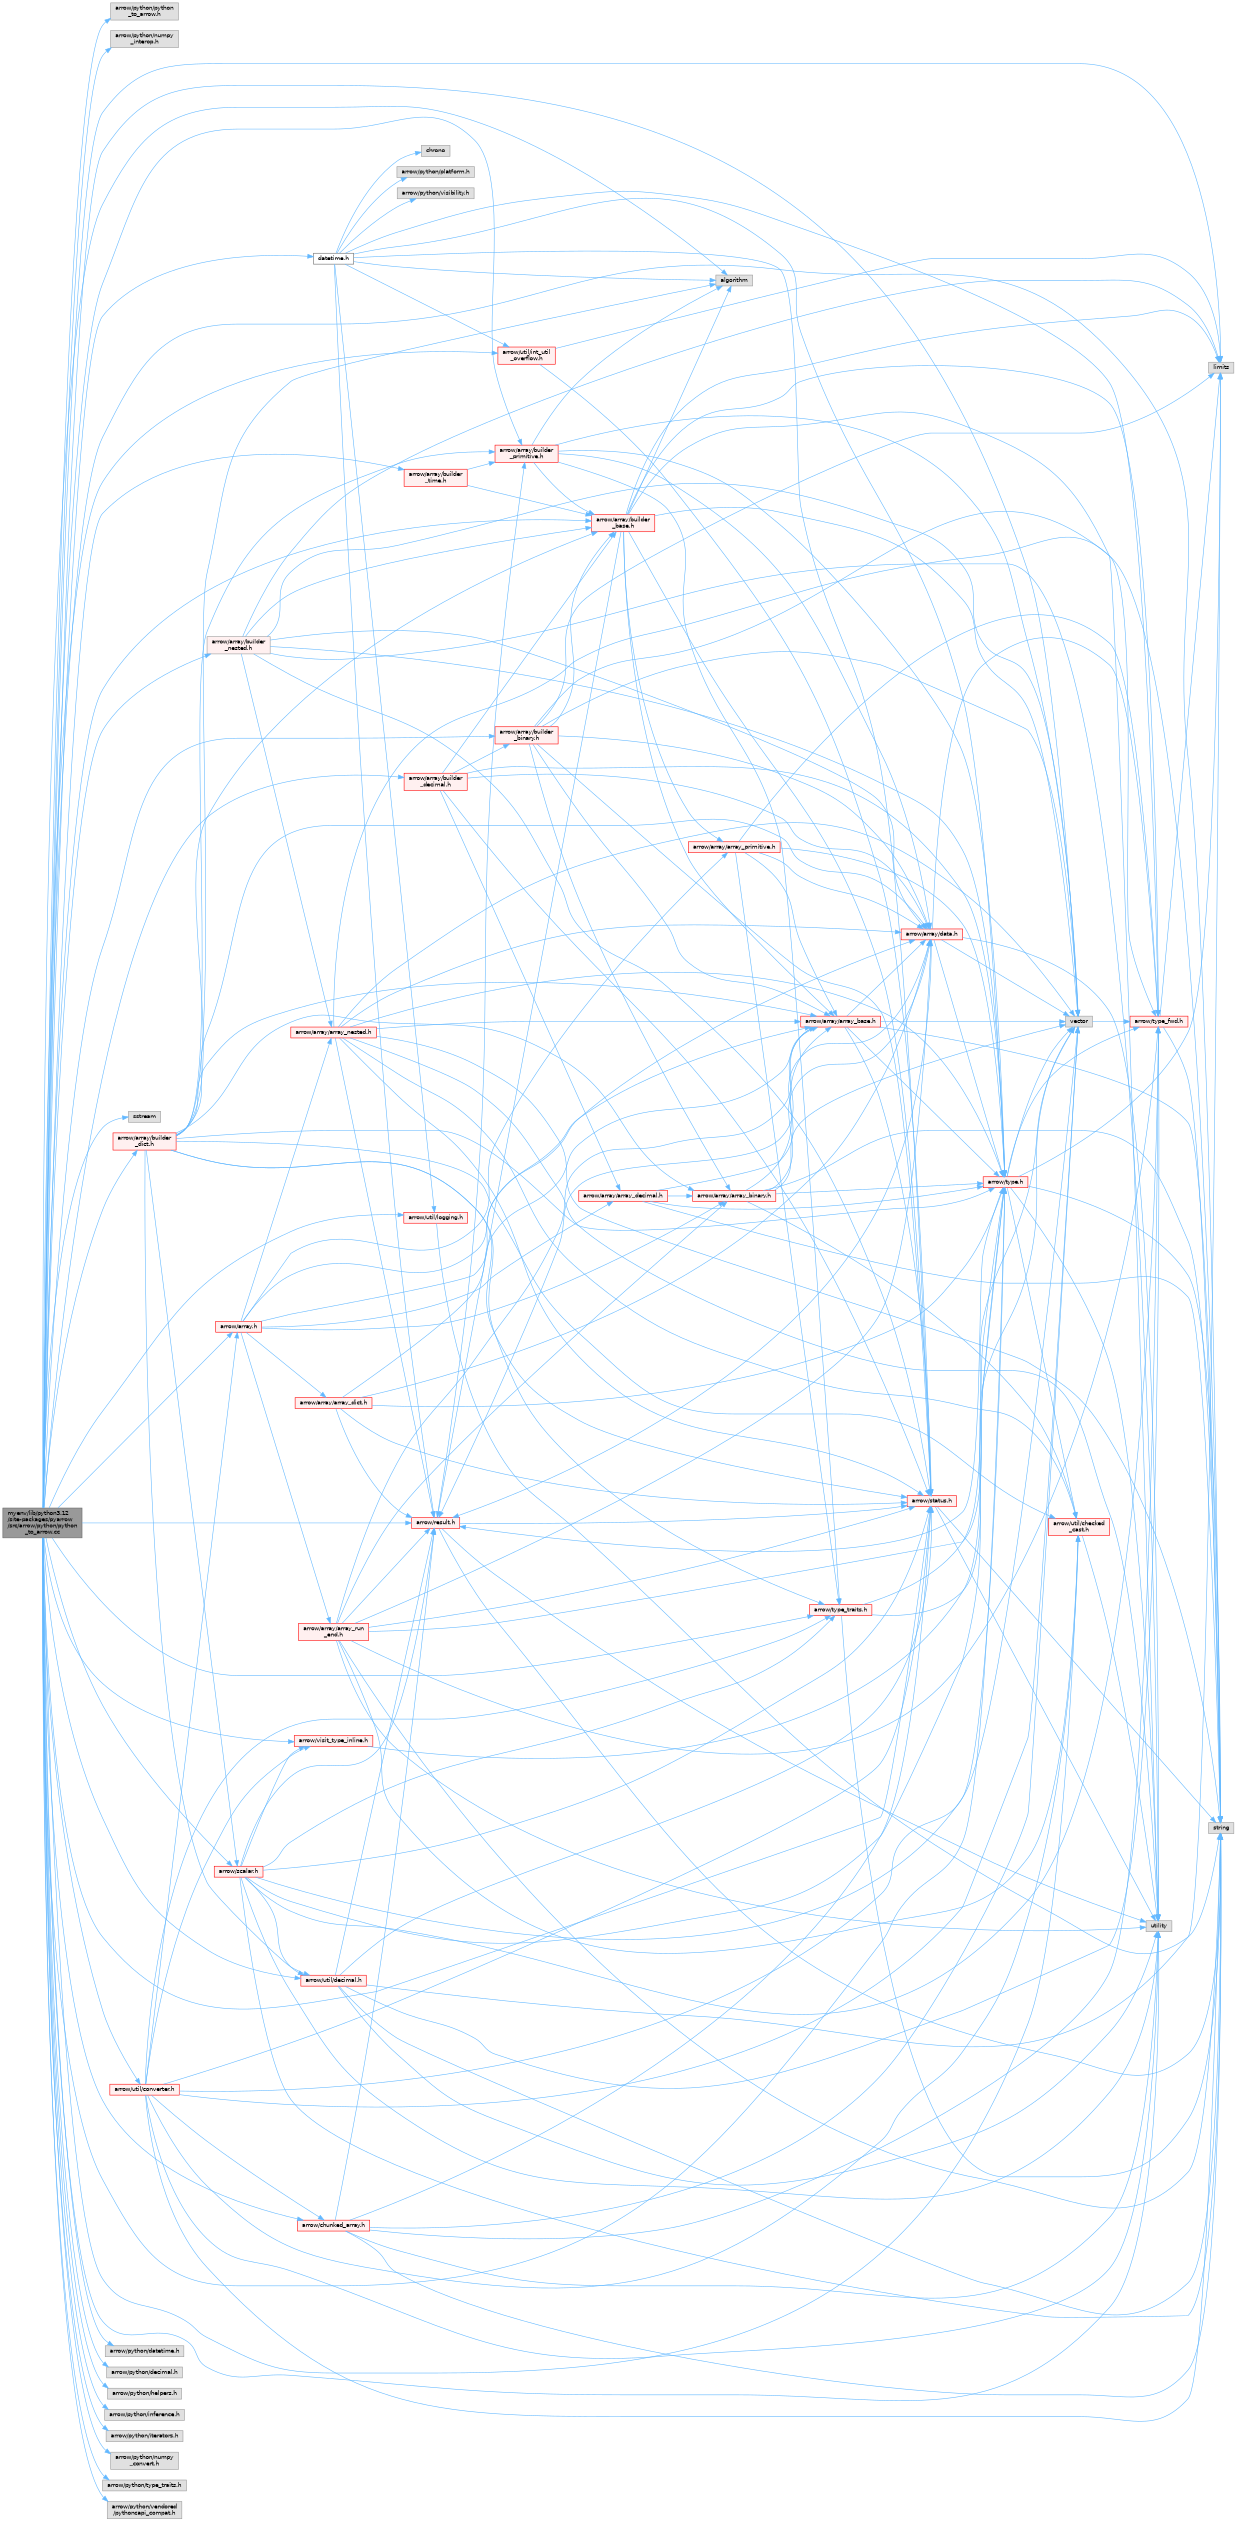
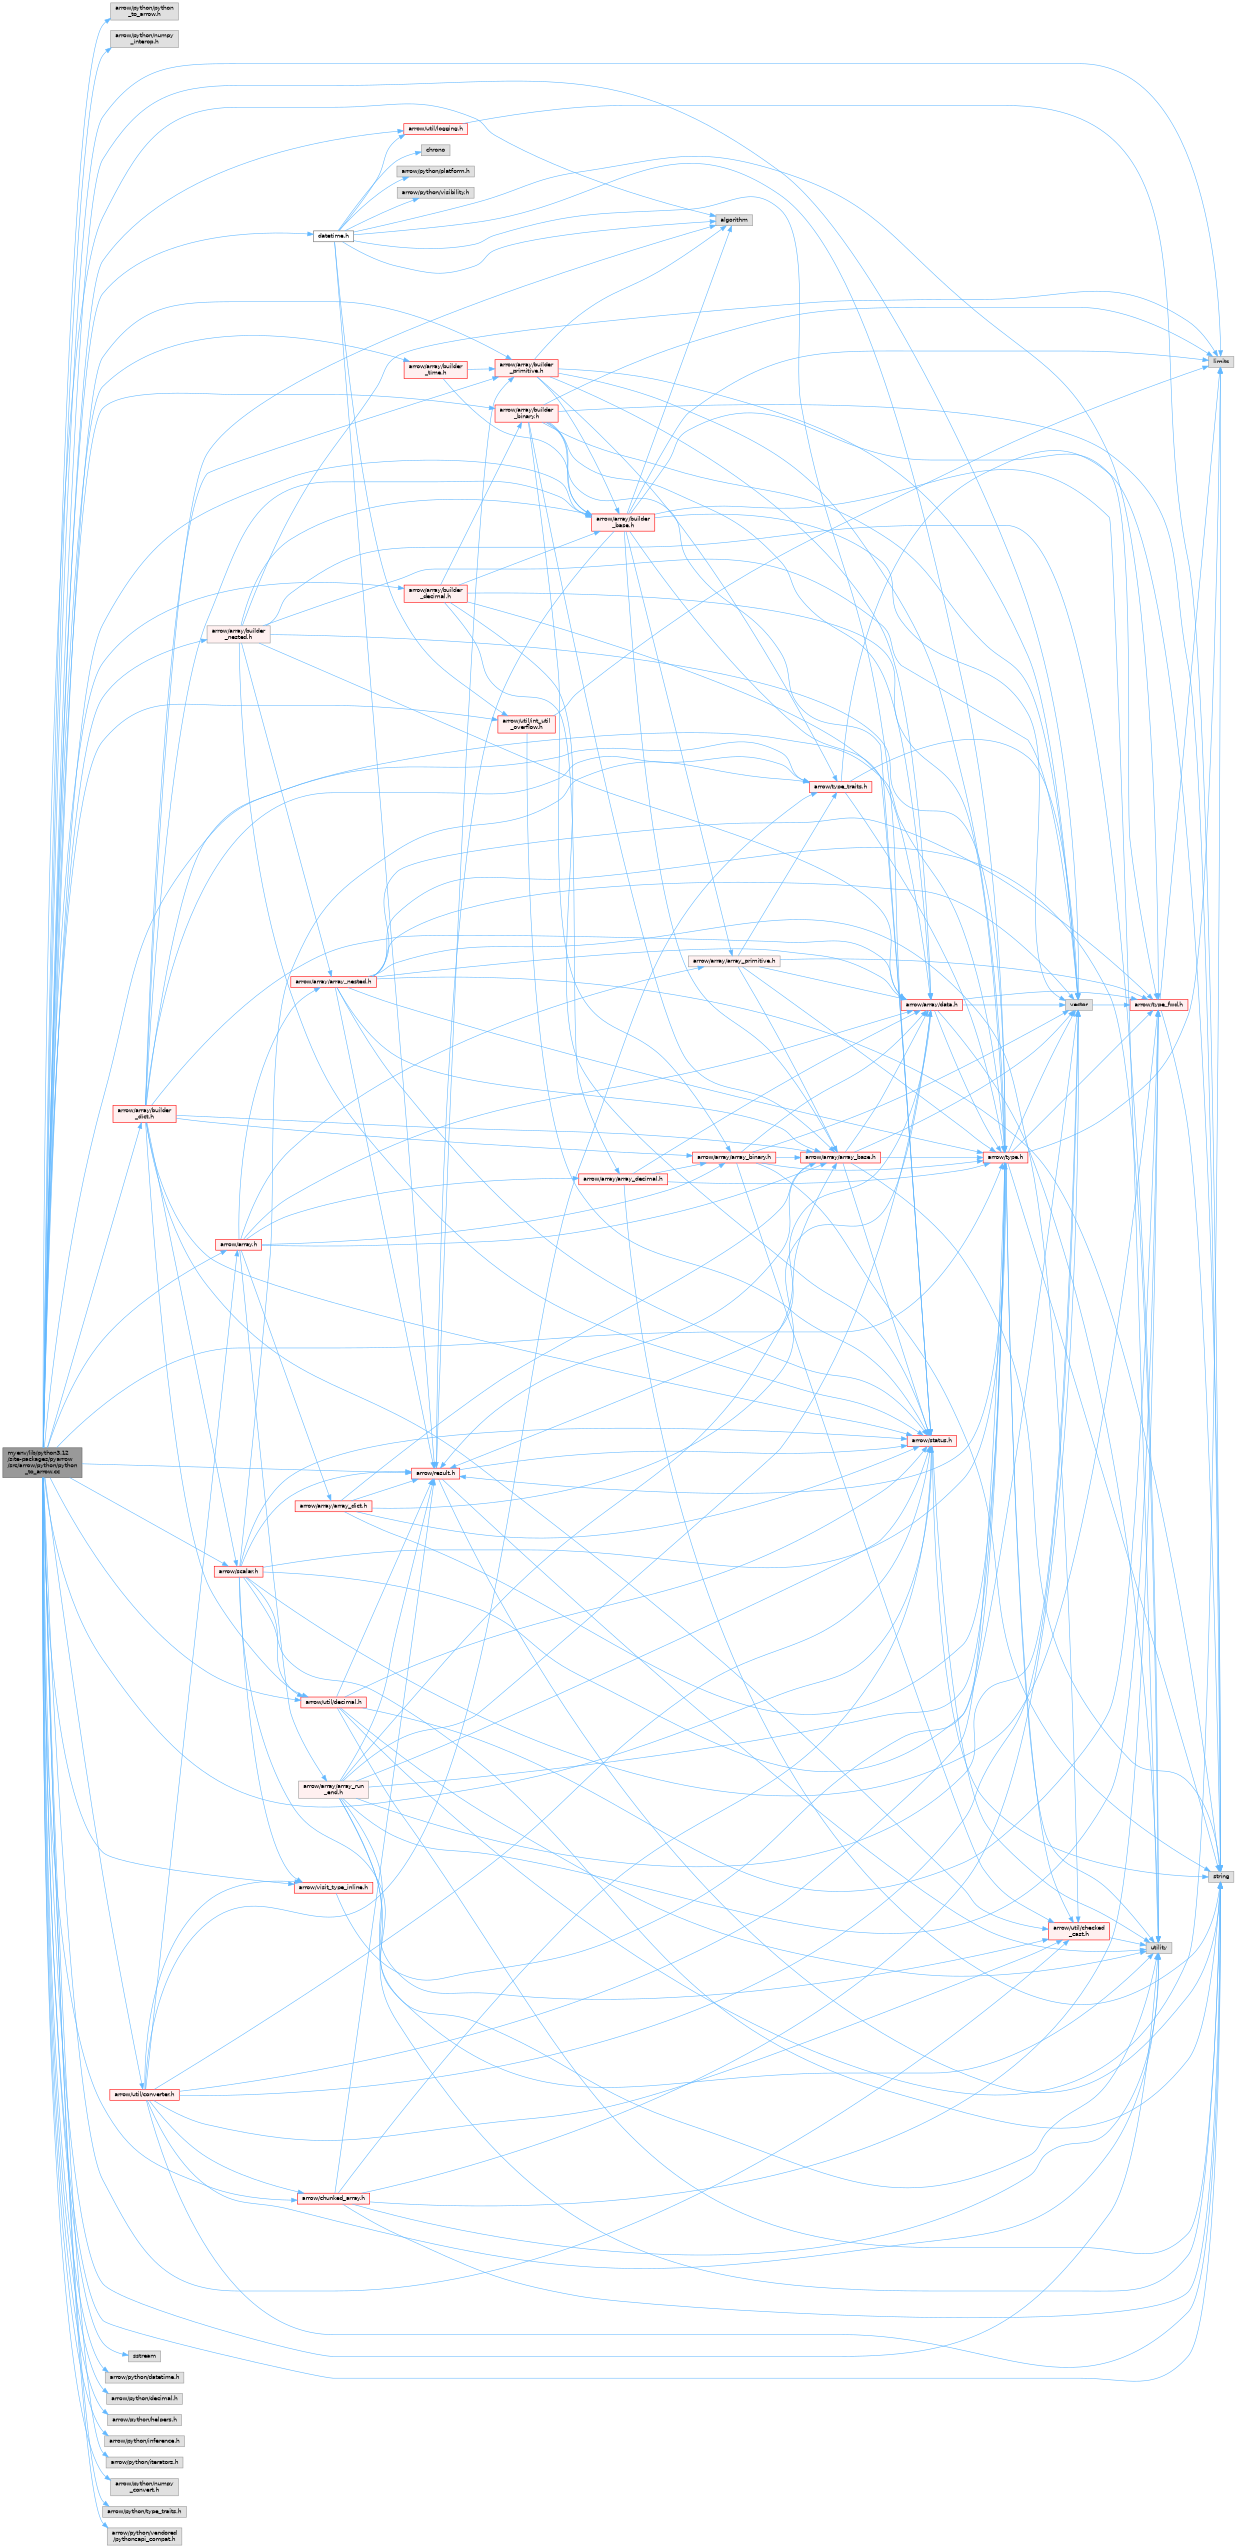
node "arrow/array/array_primitive.h": color red -> grey60
edge "arrow/array/array_run _end.h" -> "arrow/array/array_binary.h": now "arrow/array/array_run _end.h" -> "arrow/type.h"
node "arrow/array/array_run _end.h": color red -> grey60
